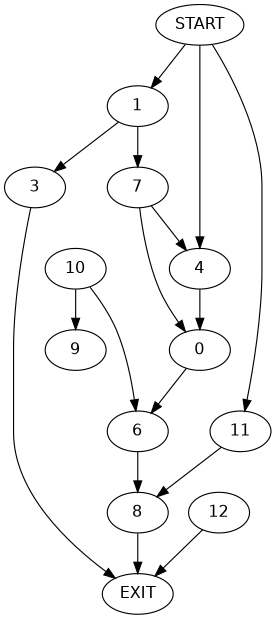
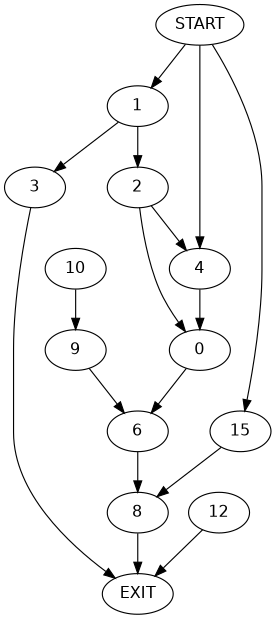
node "7": label "7" -> "2"
edge "10" -> "6": now "9" -> "6"
node "11": label "11" -> "15"
